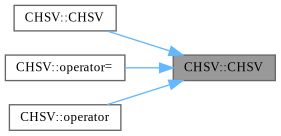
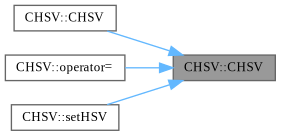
node "CHSV::operator": label "CHSV::operator" -> "CHSV::setHSV"
